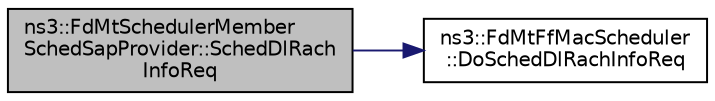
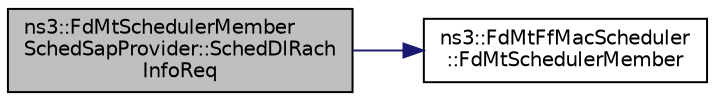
node "ns3::FdMtFfMacScheduler ::DoSchedDlRachInfoReq": label "ns3::FdMtFfMacScheduler ::DoSchedDlRachInfoReq" -> "ns3::FdMtFfMacScheduler ::FdMtSchedulerMember"
